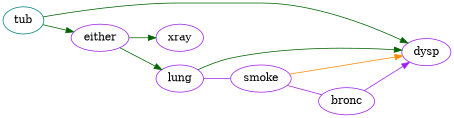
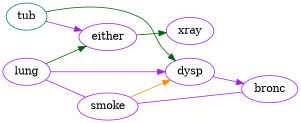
edge "tub" -> "either": color darkgreen -> purple
edge "lung" -> "dysp": color darkgreen -> purple
edge "either" -> "lung": reversed
edge "bronc" -> "dysp": reversed
